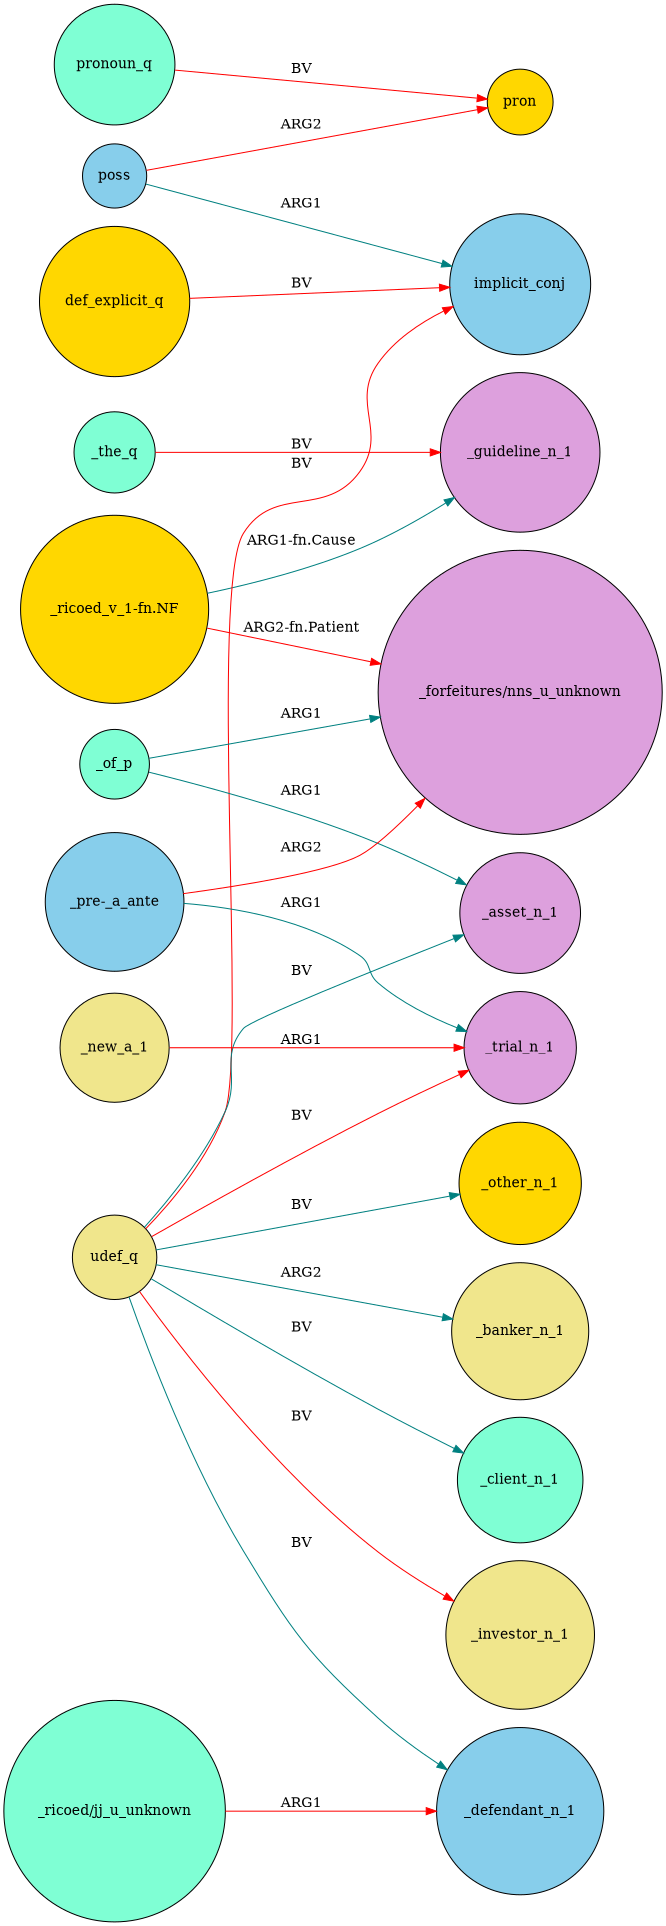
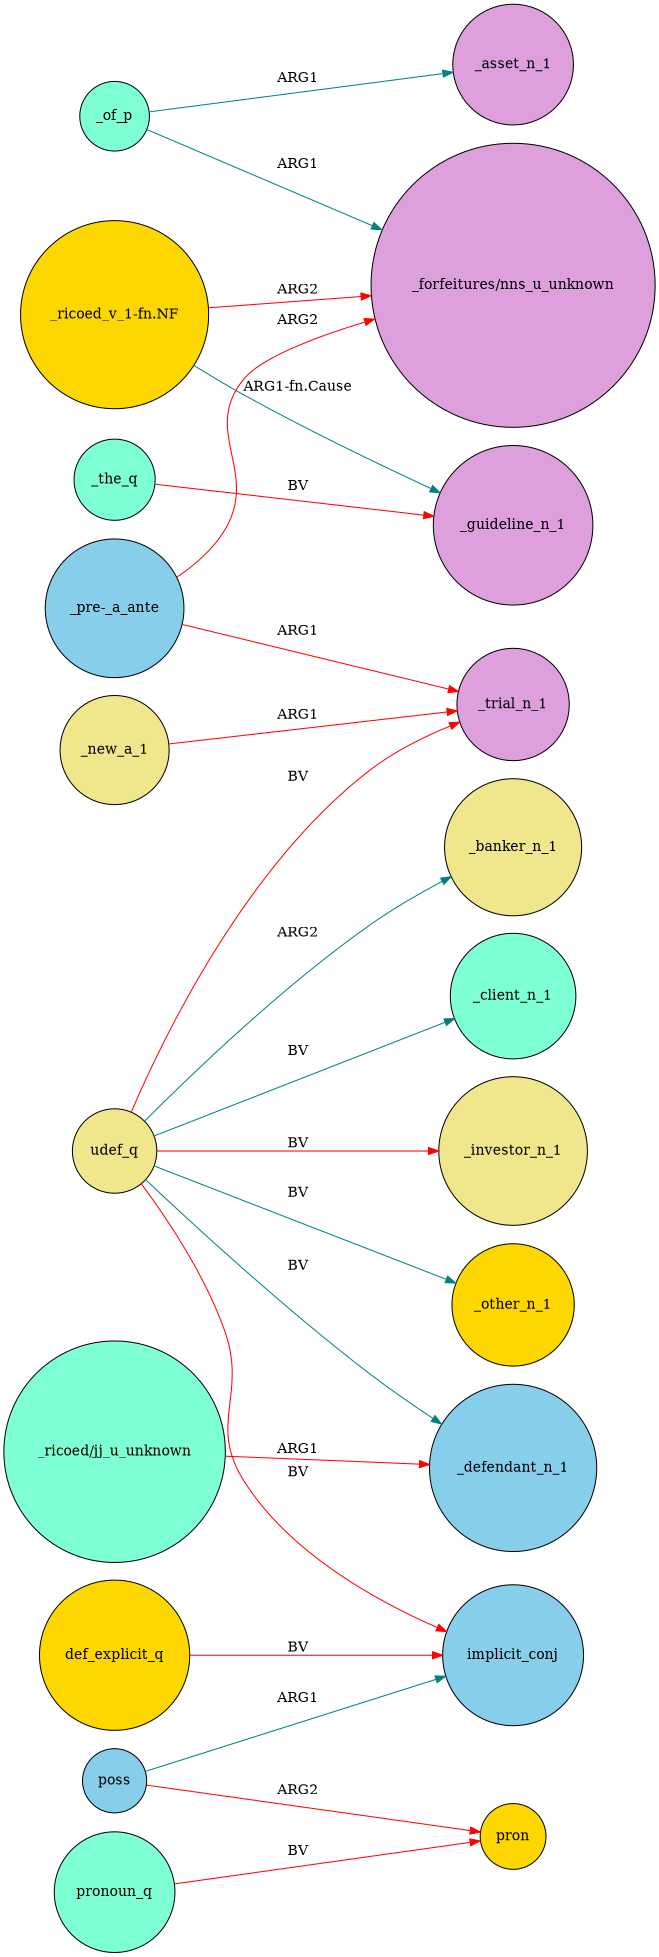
edge "_ricoed_v_1-fn.NF" -> "_forfeitures/nns_u_unknown": label "ARG2-fn.Patient" -> "ARG2"
edge "_pre-_a_ante" -> "_trial_n_1": color teal -> red
edge "udef_q" -> "_asset_n_1": removed, label "BV"
